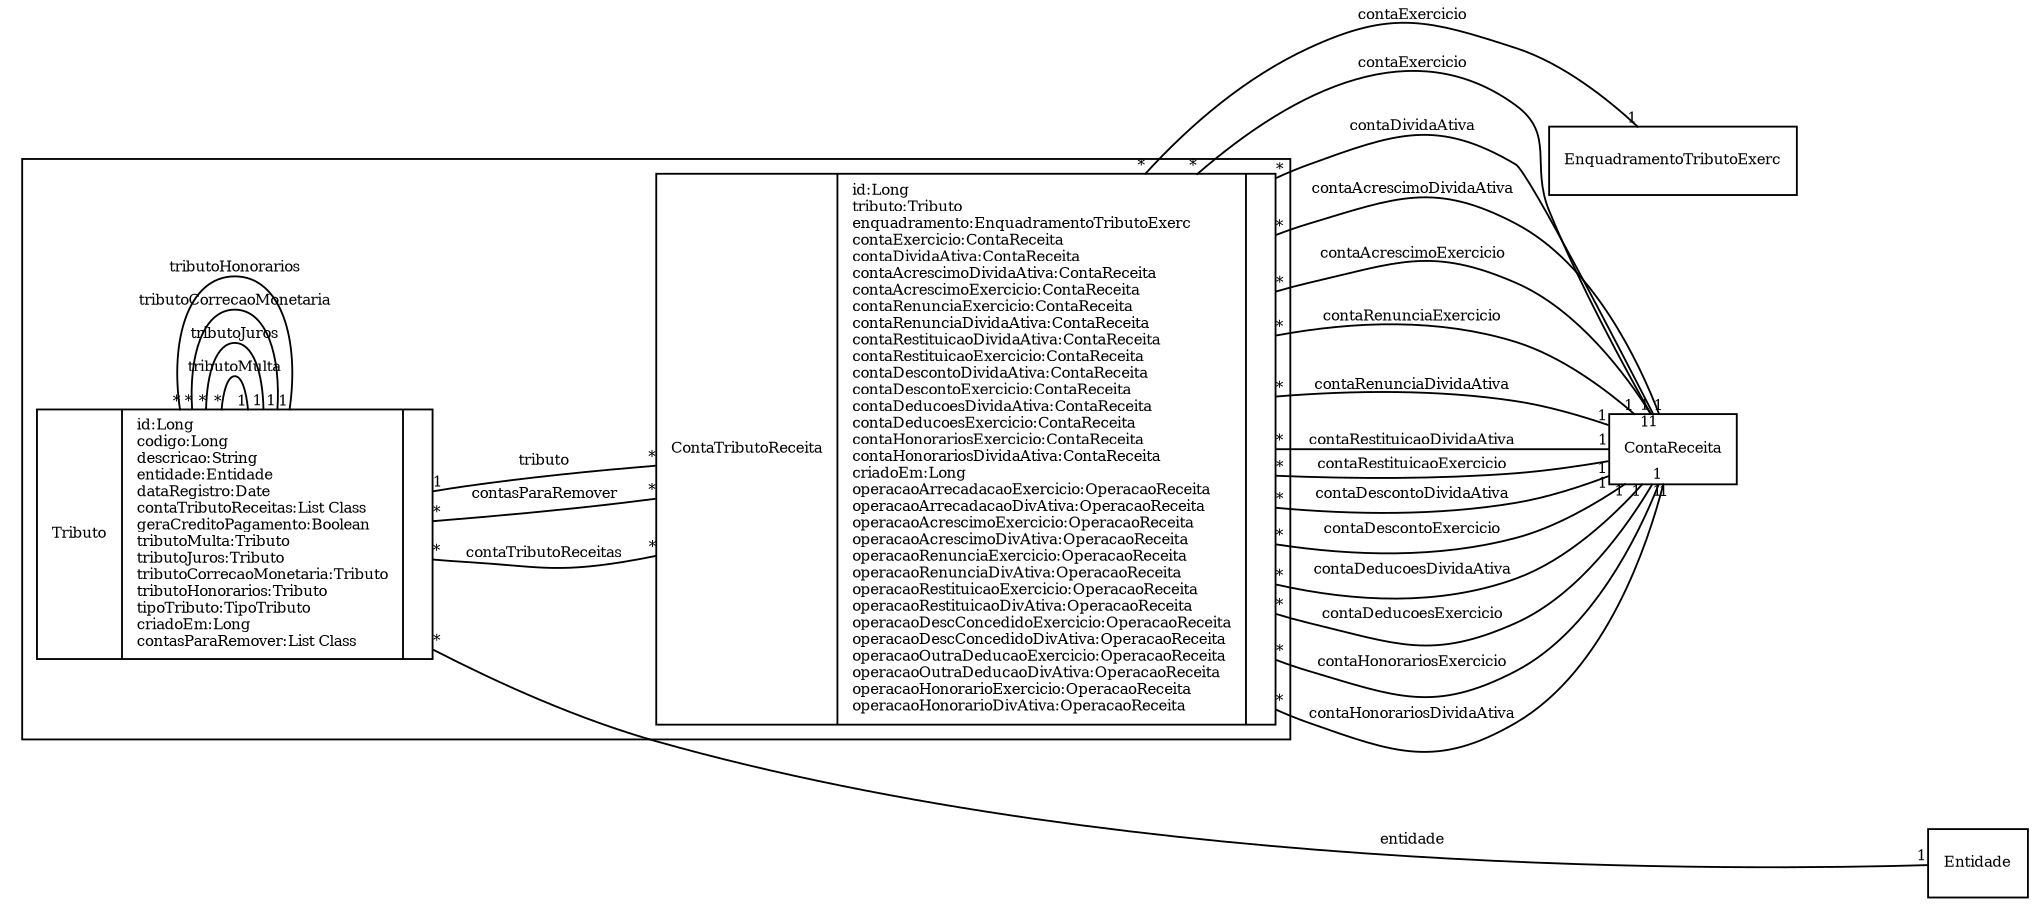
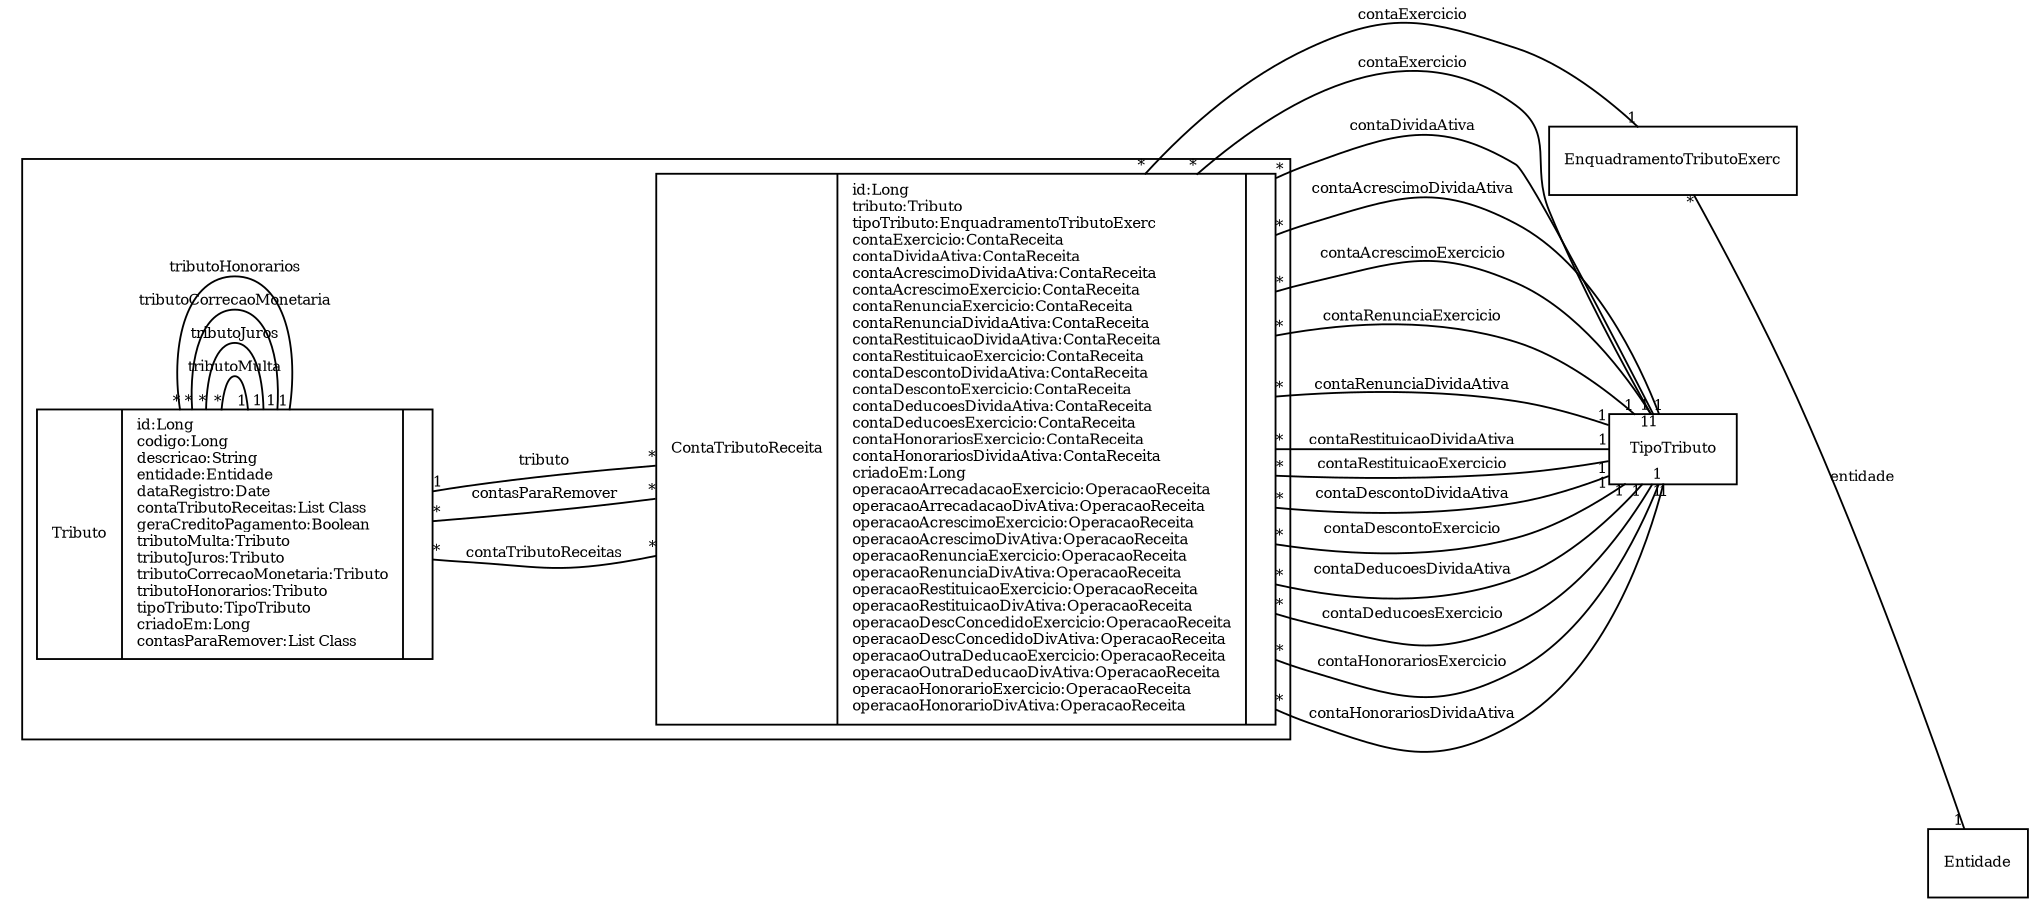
node "ContaTributoReceita": text "enquadramento:EnquadramentoTributoExerc" -> "tipoTributo:EnquadramentoTributoExerc"
node "ContaReceita": label "ContaReceita" -> "TipoTributo"
edge "Tributo" -- "Entidade": now "EnquadramentoTributoExerc" -- "Entidade"
